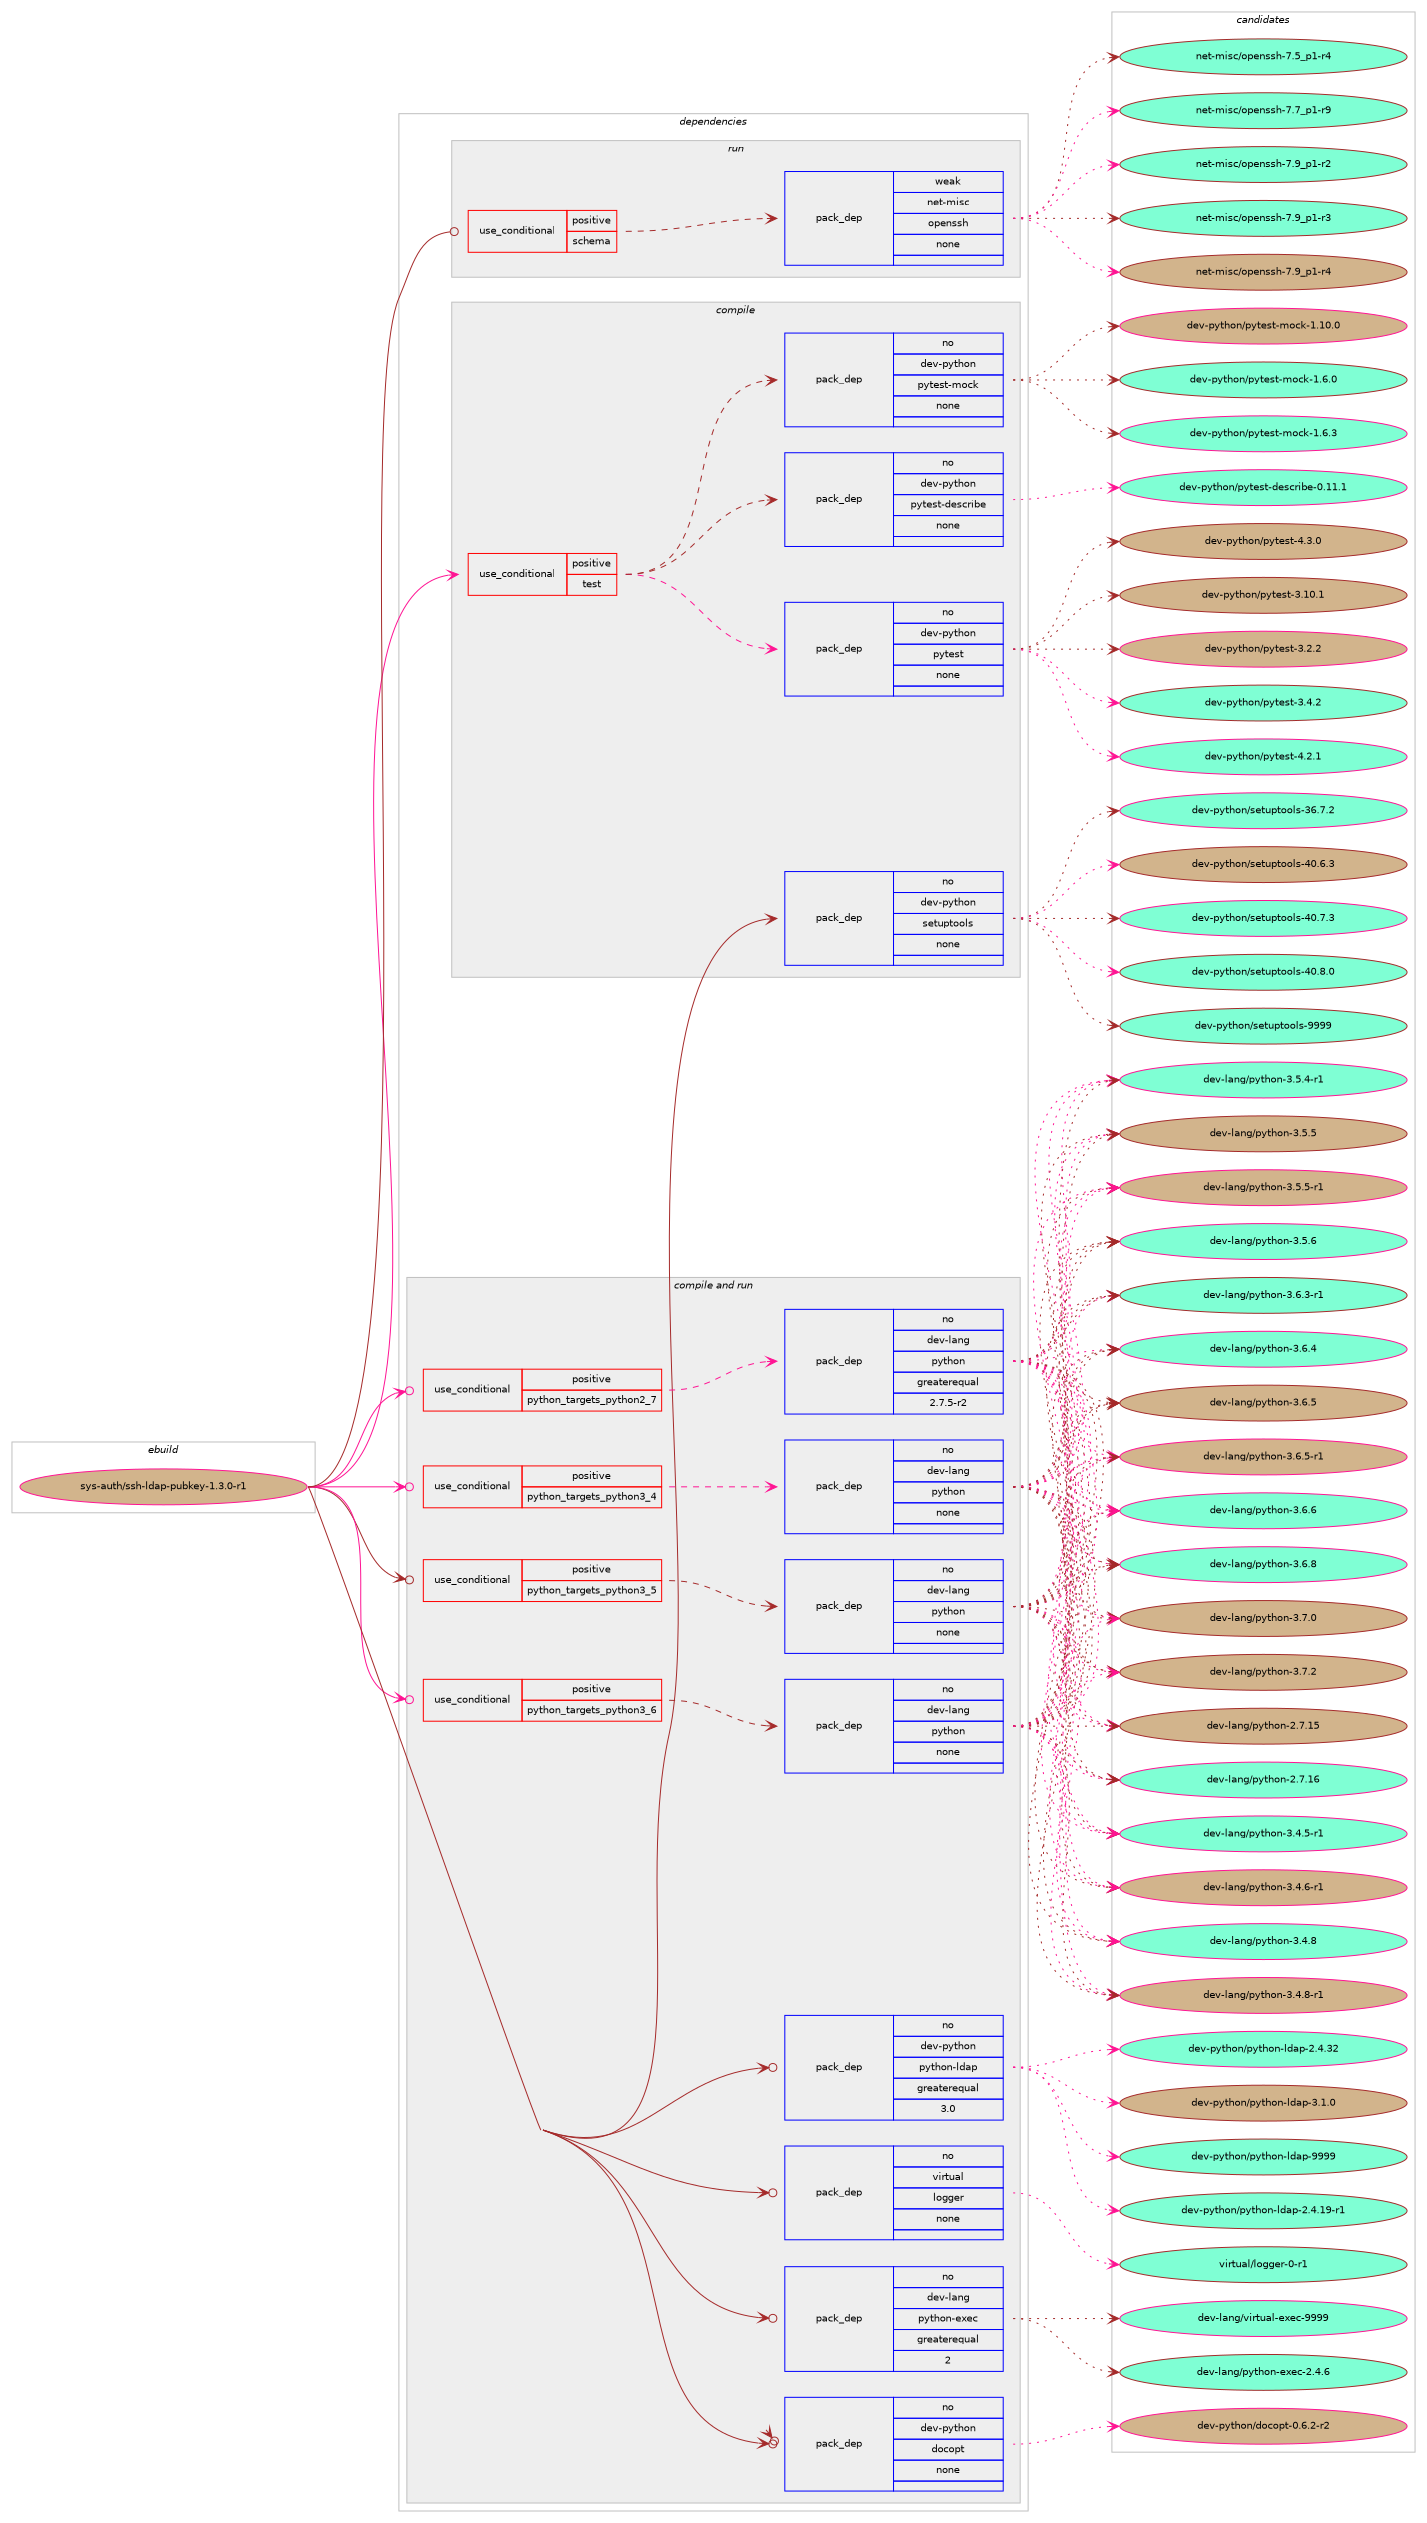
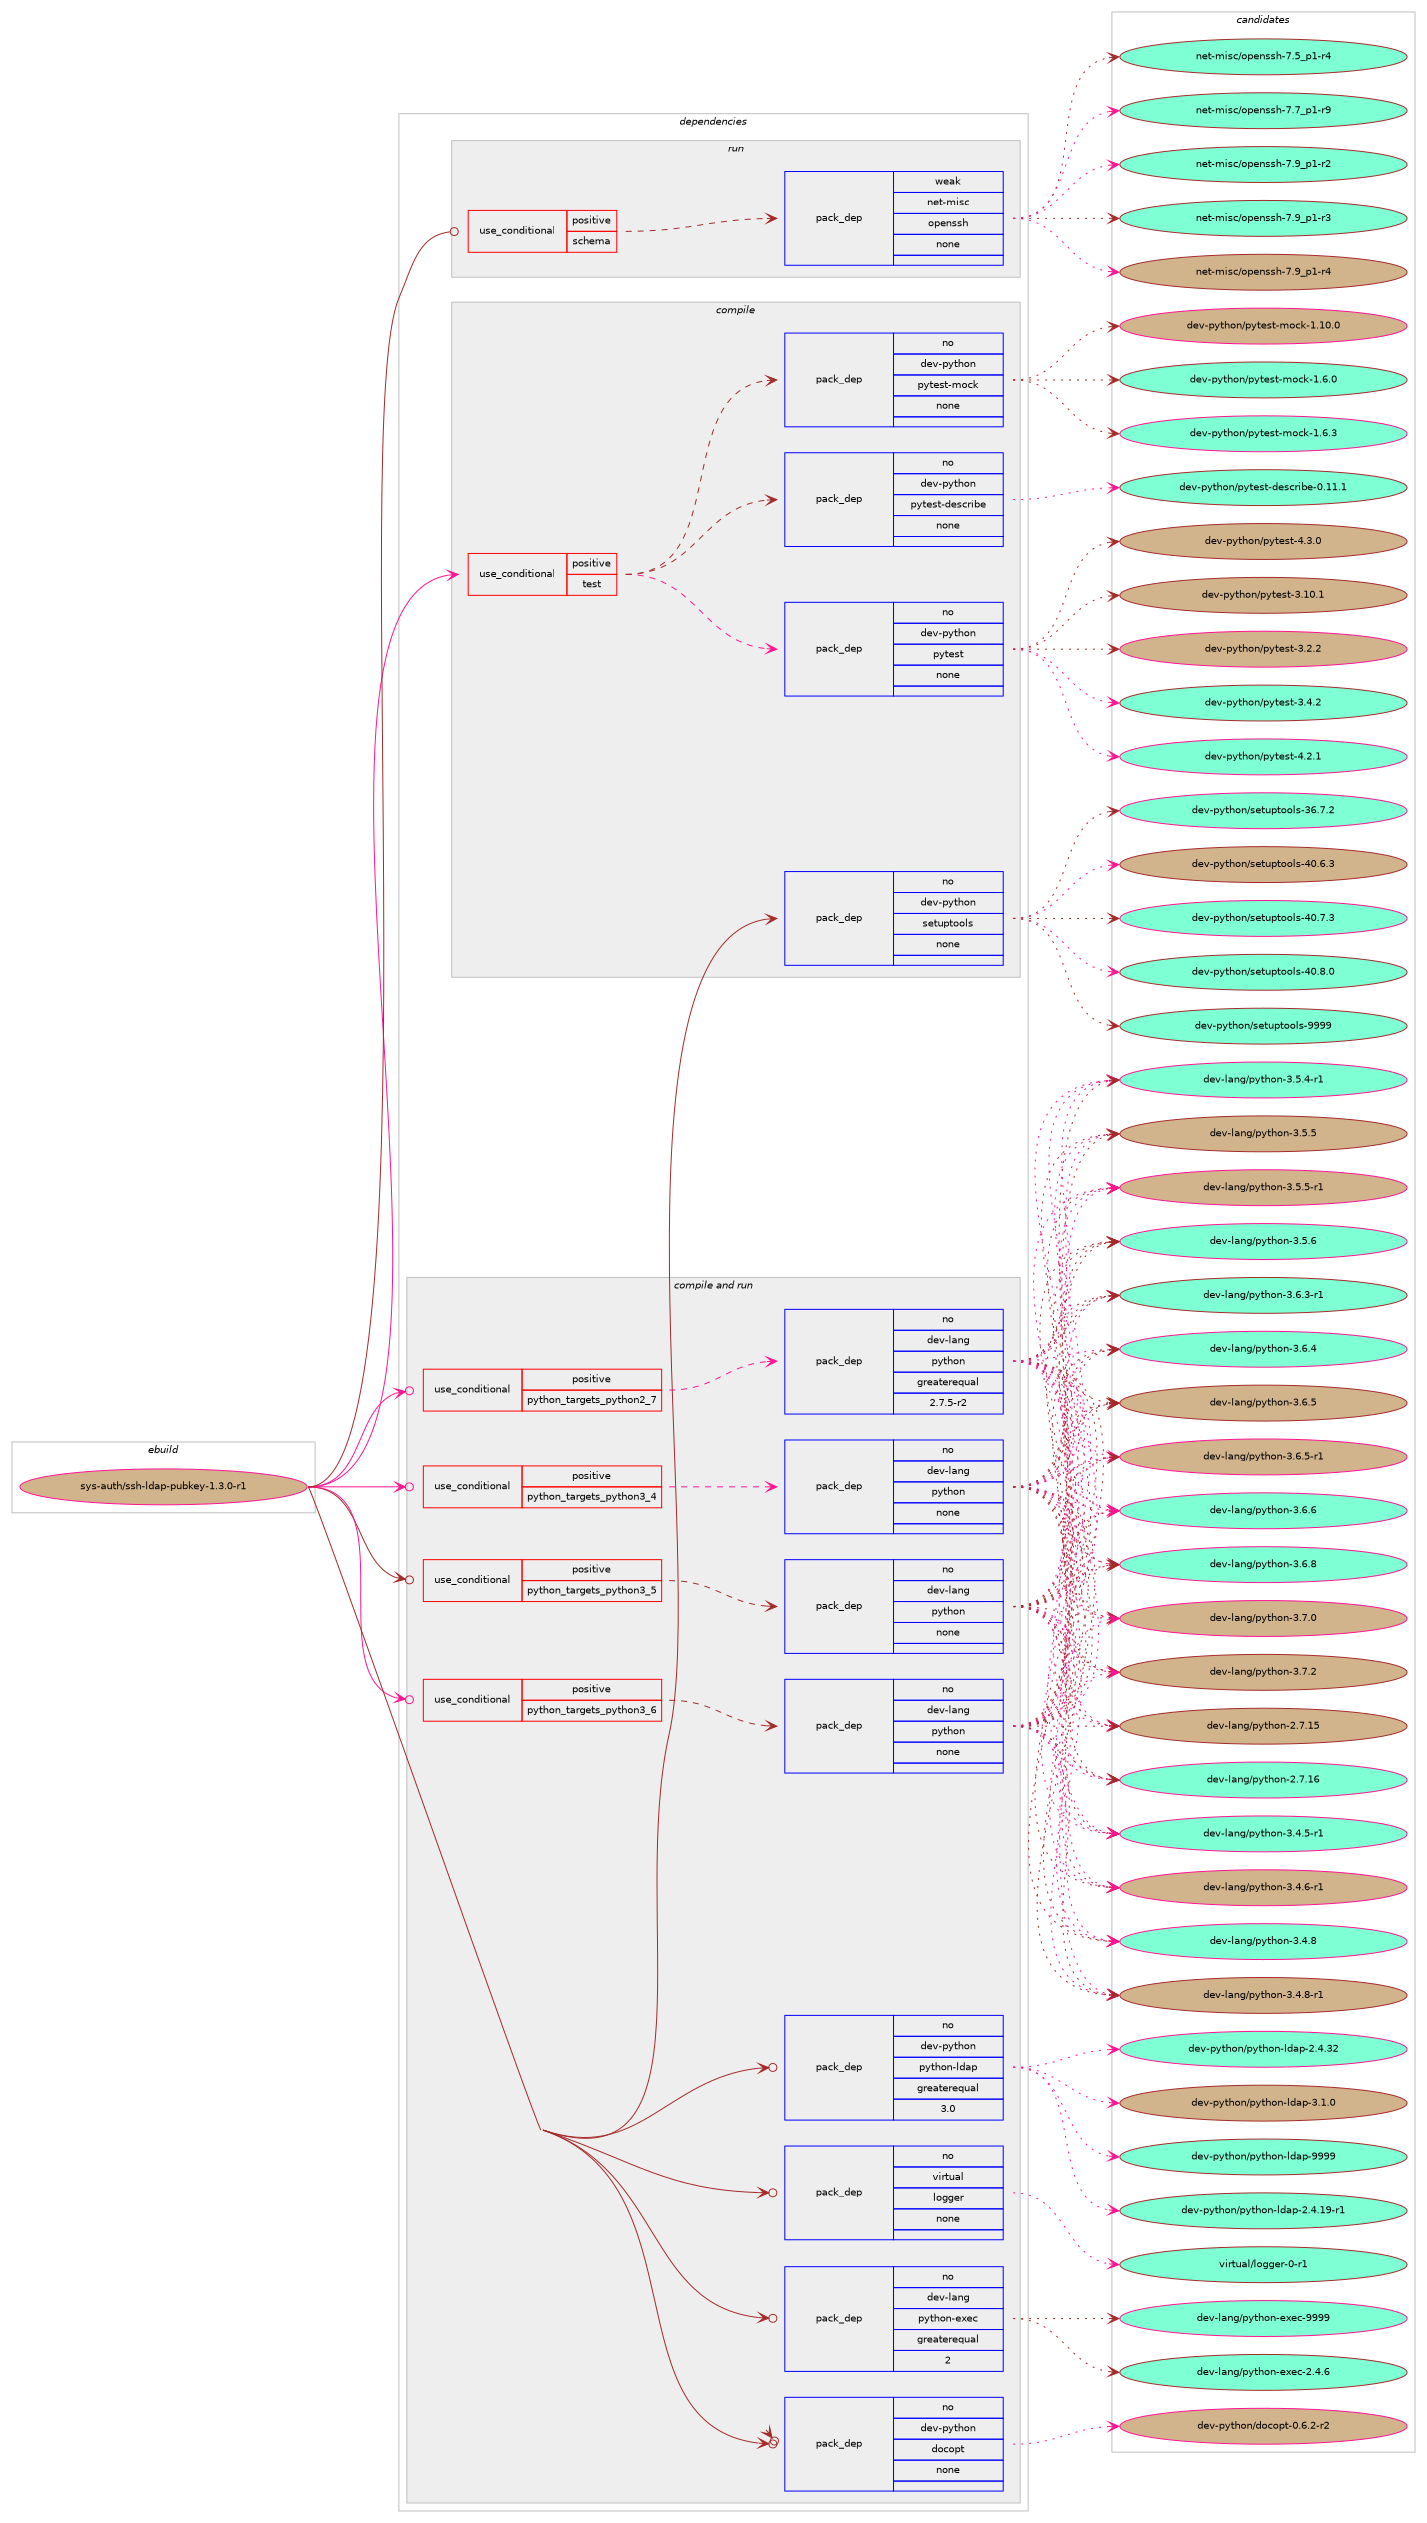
node "dev-python/pytest-describe-0.11.1": color deeppink -> brown
node "dev-lang/python-3.7.0": color brown -> deeppink
node "dev-lang/python-3.4.8-r1": color deeppink -> brown
node "dev-lang/virtual-exec-9999": label "dev-lang/virtual-exec-9999" -> "dev-lang/python-exec-9999"
